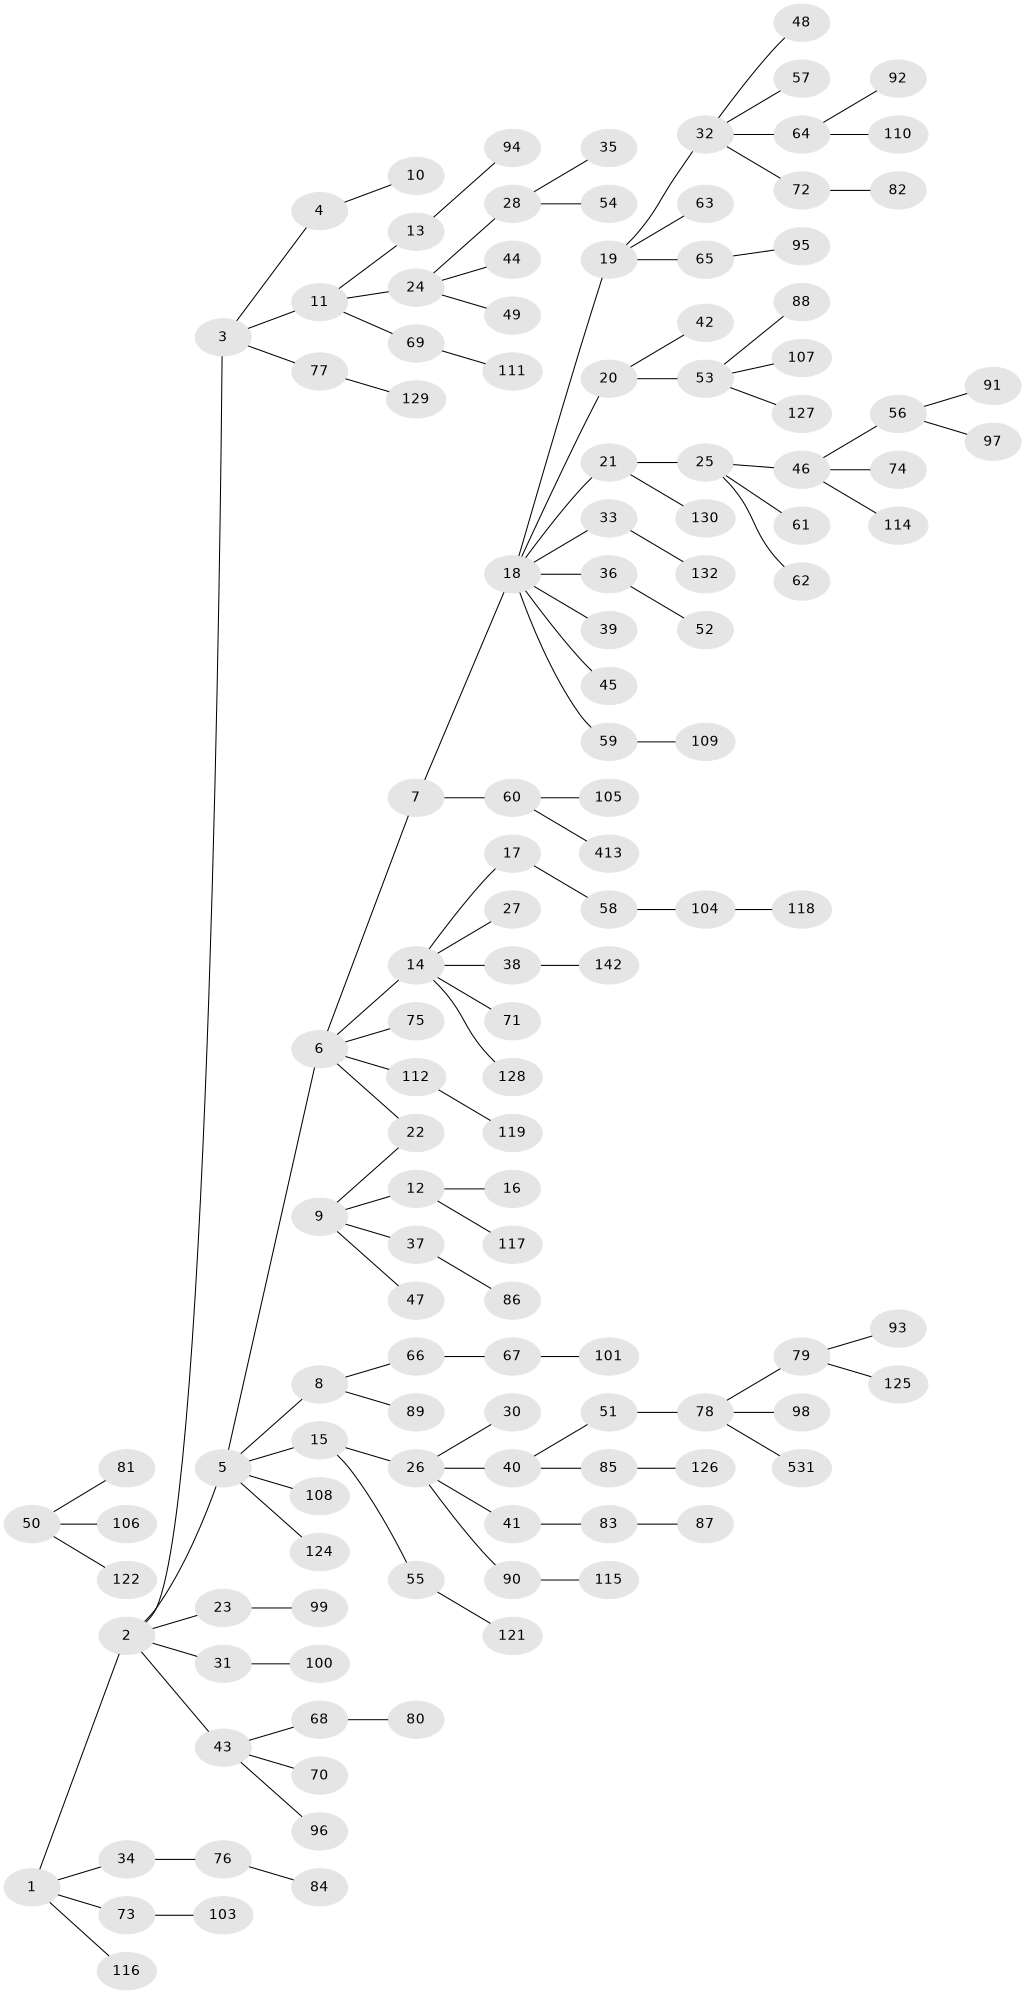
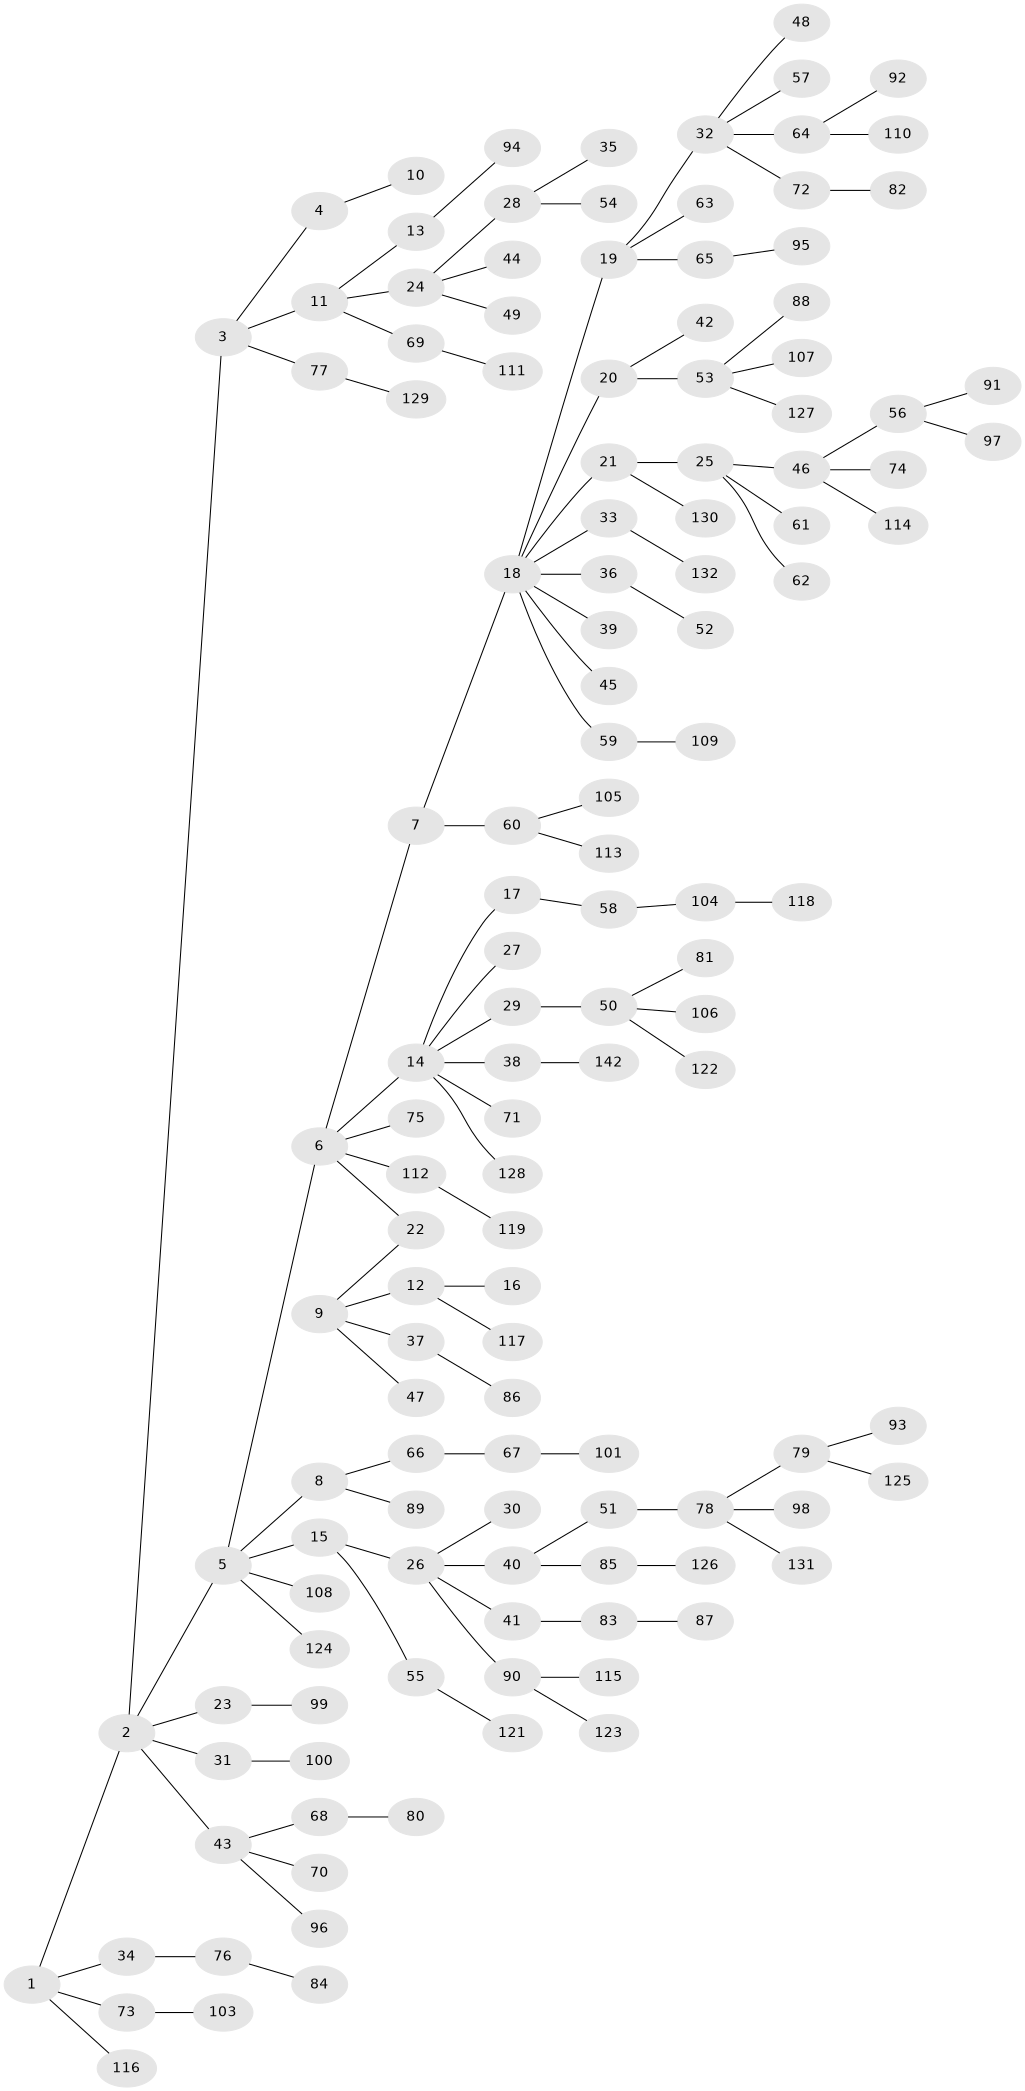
node "413": label "413" -> "113"
node "29": added
node "531": label "531" -> "131"
node "123": added
